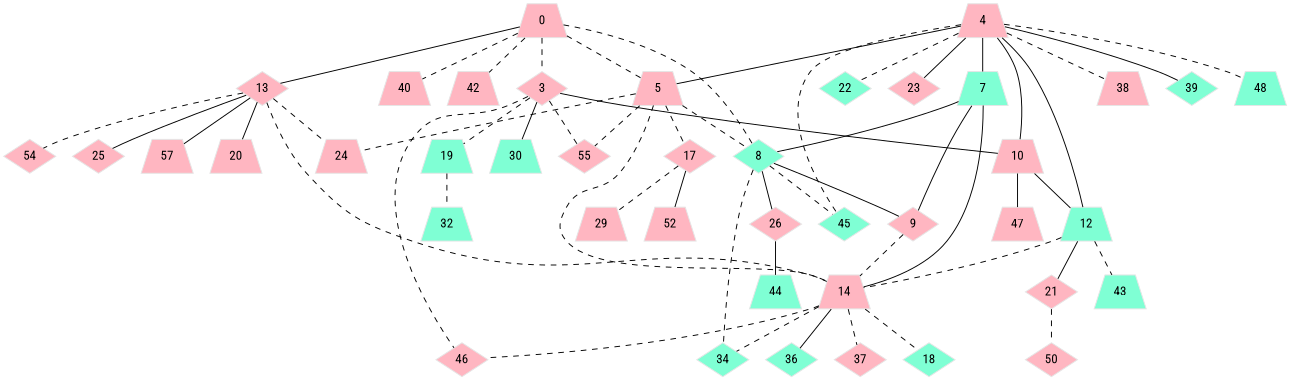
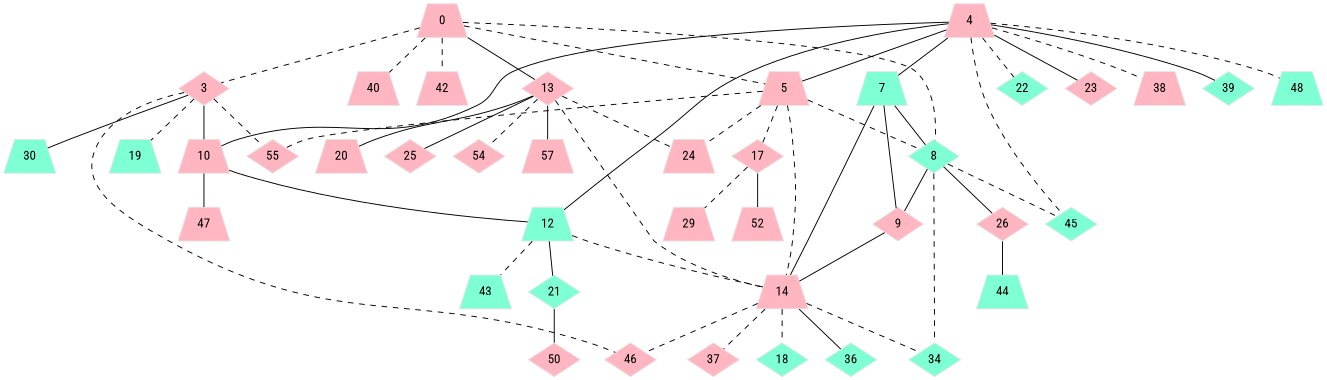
node "32": removed
edge "9" -- "14": style dashed -> solid
node "21": fillcolor lightpink -> aquamarine
edge "21" -- "50": style dashed -> solid
